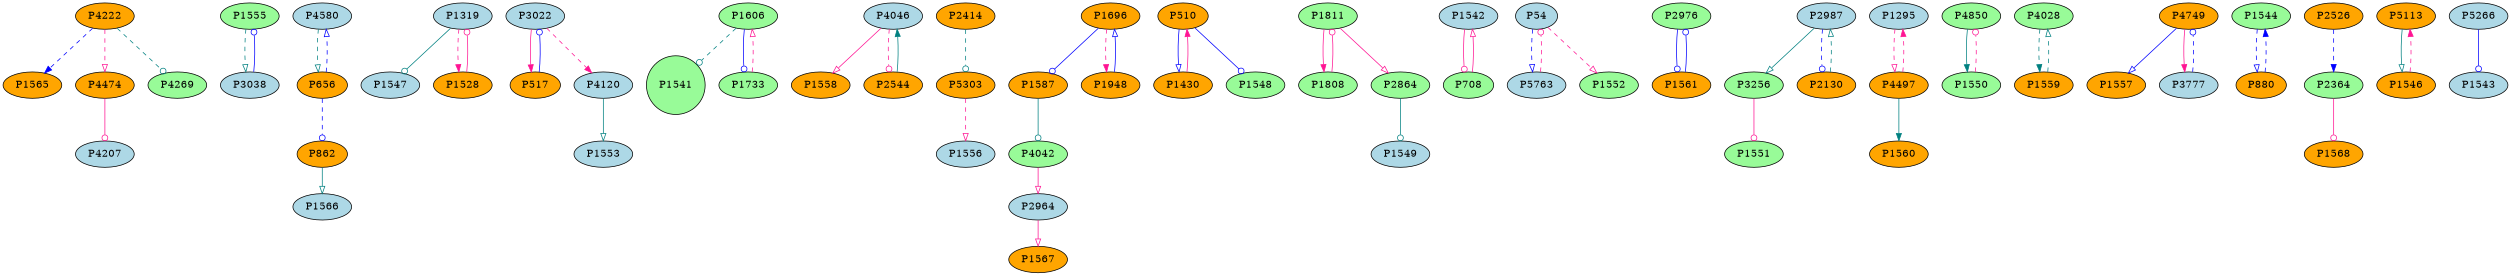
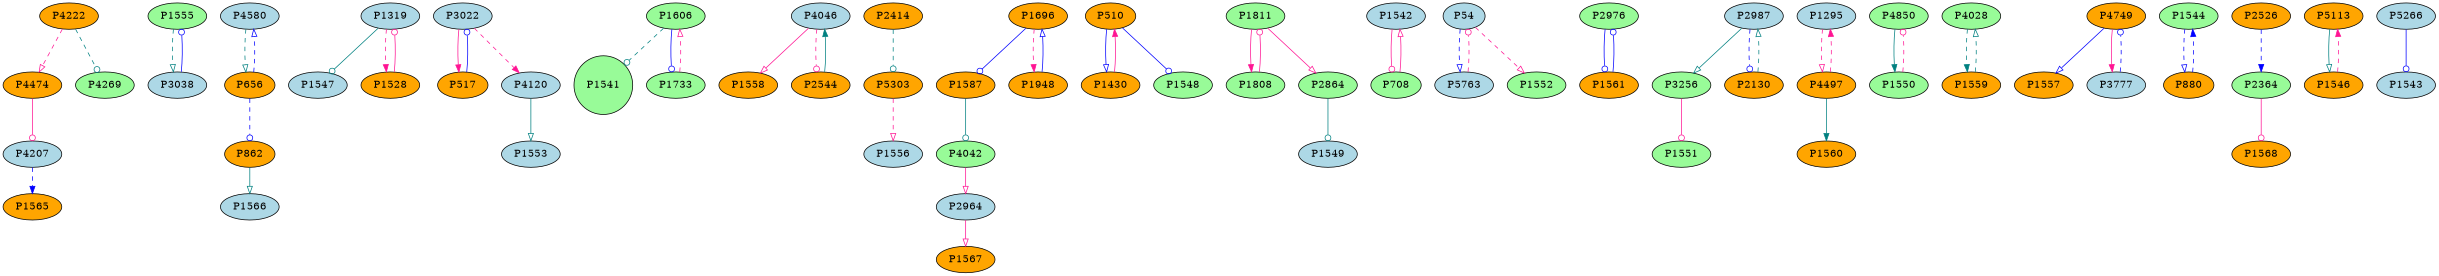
edge "P4222" -> "P1565": now "P4207" -> "P1565"
